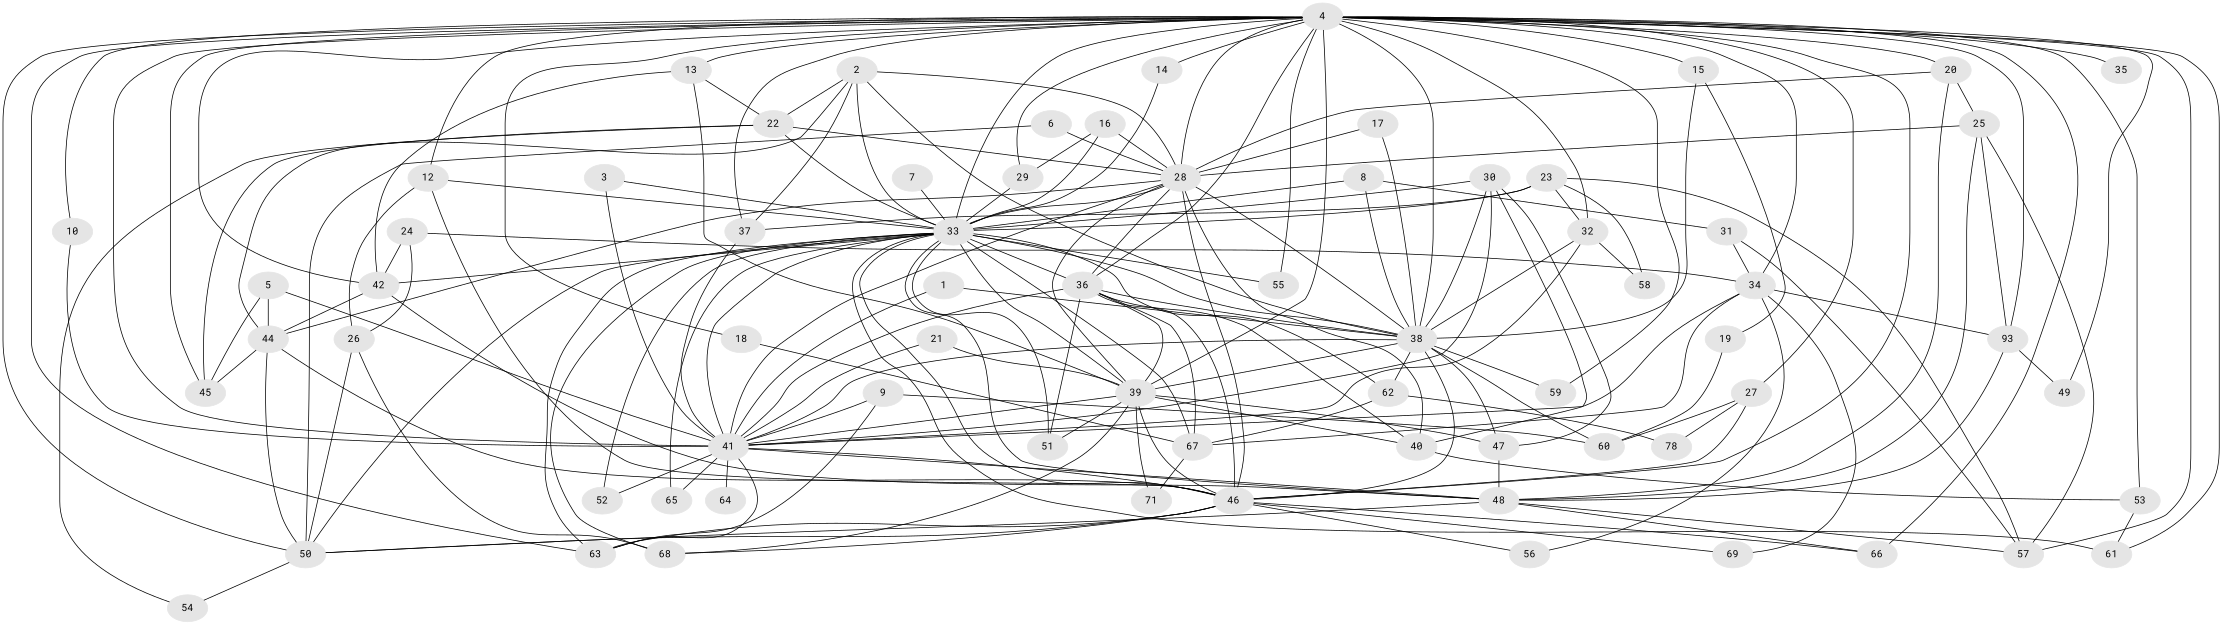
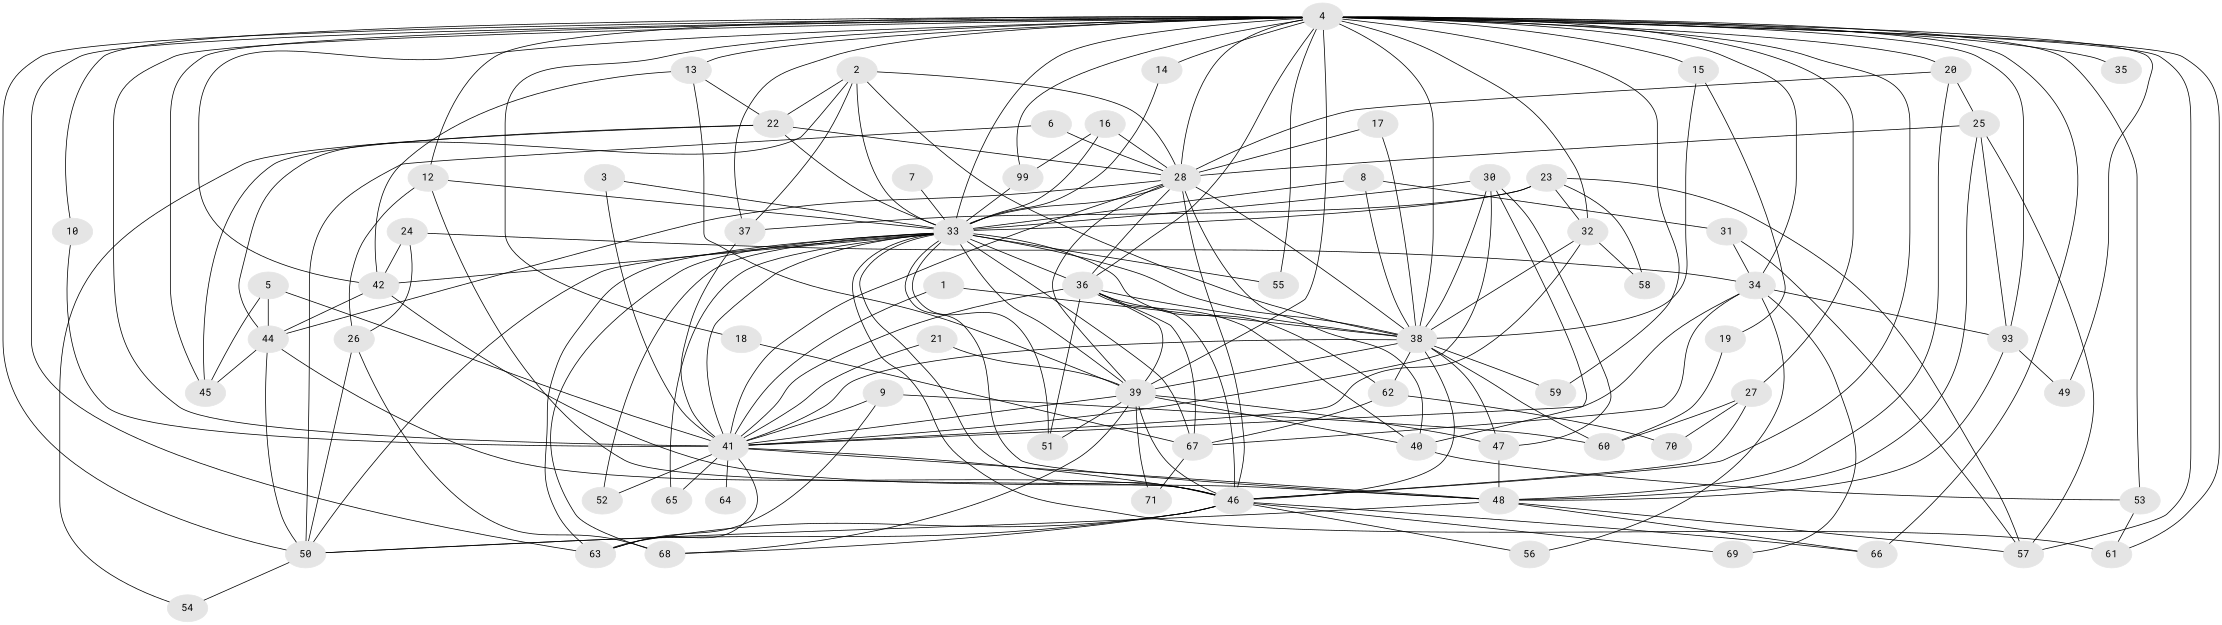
node "29": label "29" -> "99"
node "78": label "78" -> "70"
